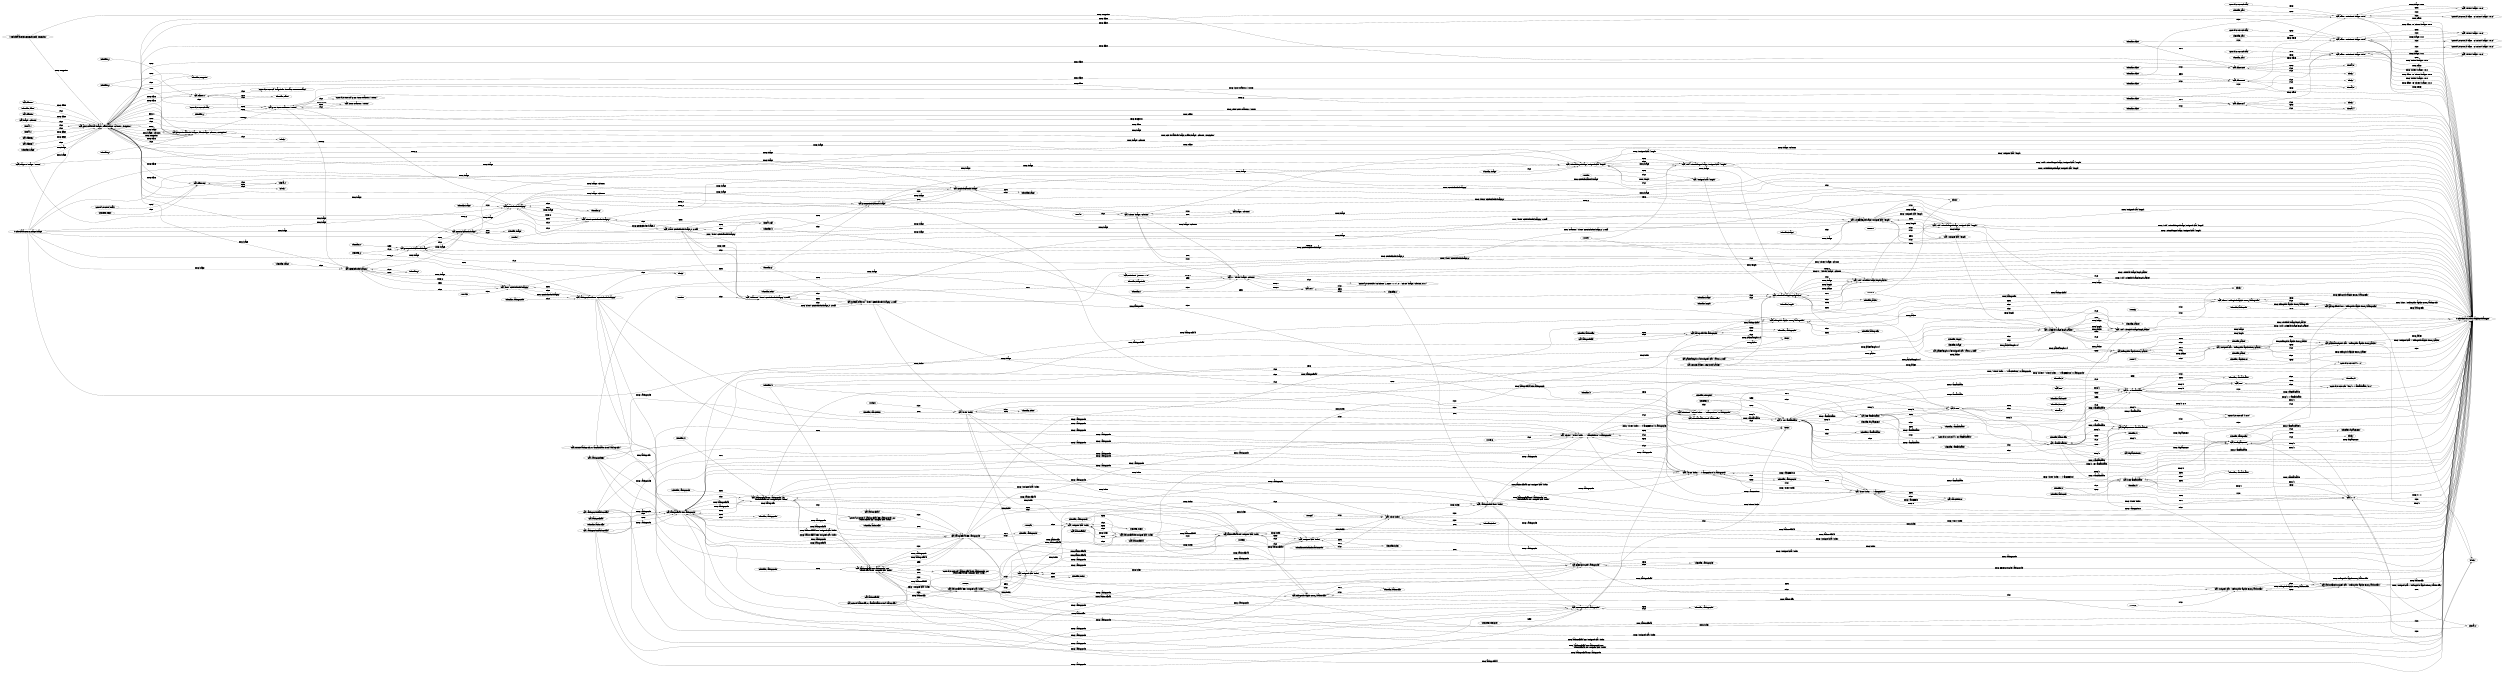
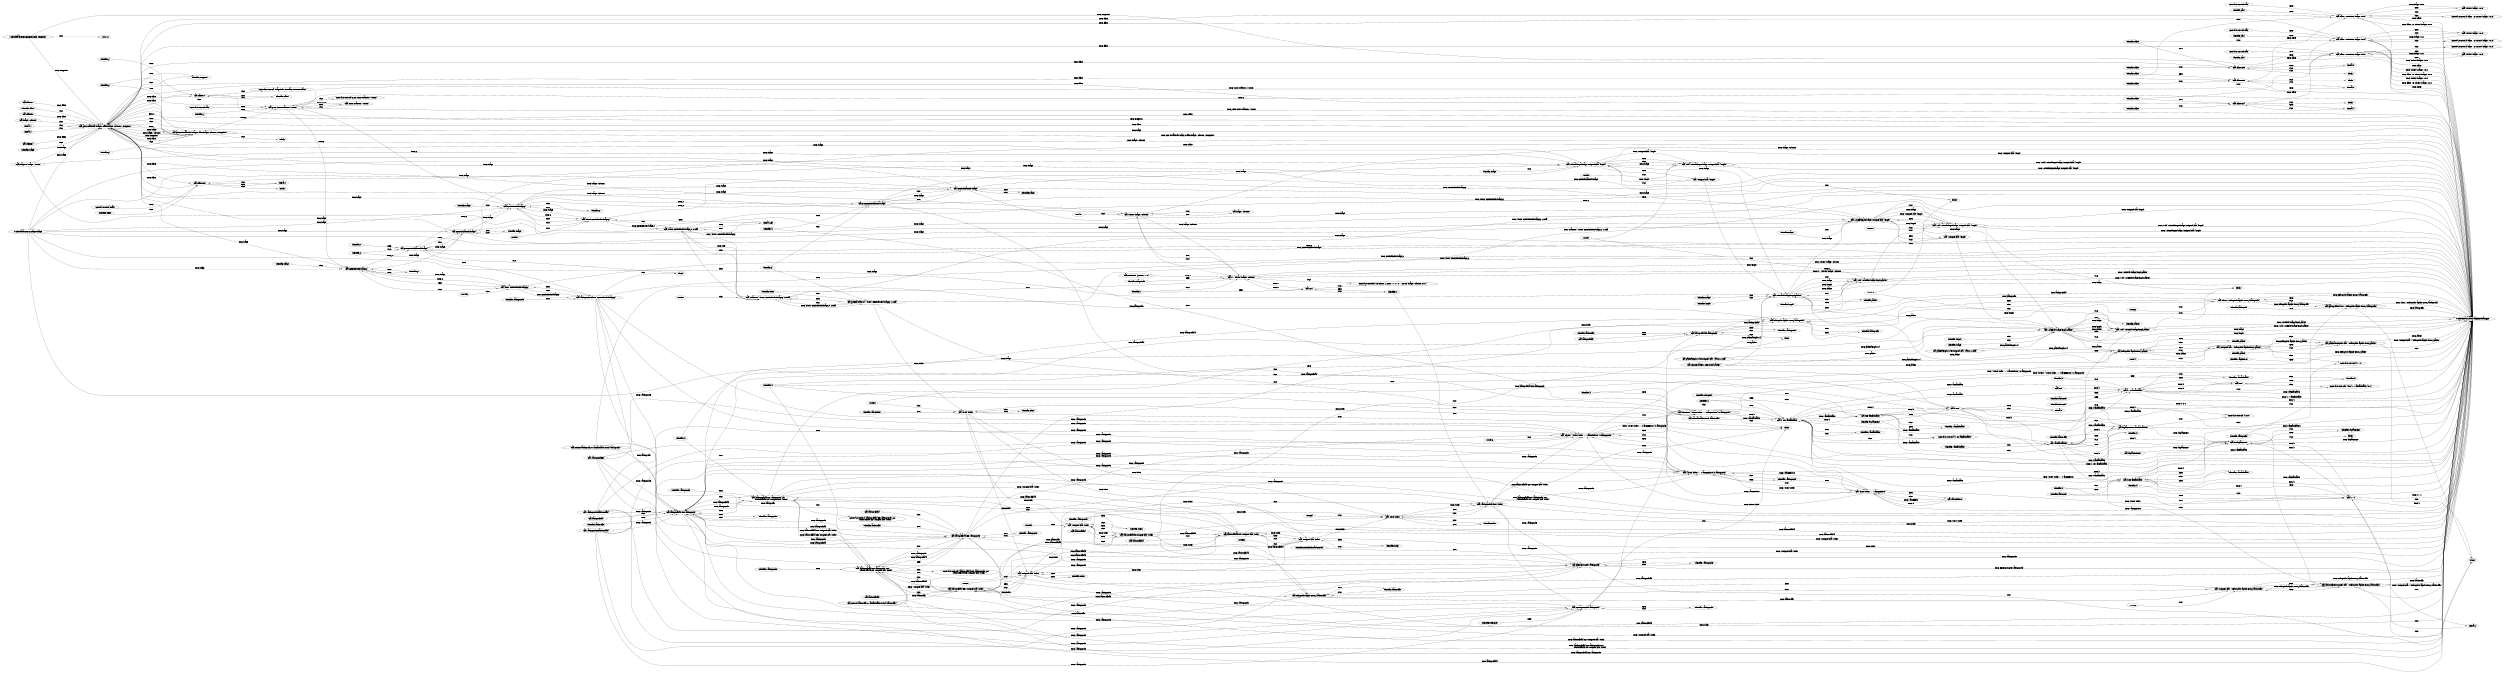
node "1000112": added
node "(Call,offset=2)": removed
edge "(Call,(size_t) index)" -> "(MethodReturn,static MagickBooleanType)": now "1000520" -> "(MethodReturn,static MagickBooleanType)"
edge "(Identifier,end_of_information_code)" -> "(Call,(ssize) index)": now "(Call,waiting_code=(short) index)" -> "(Call,(ssize) index)"
